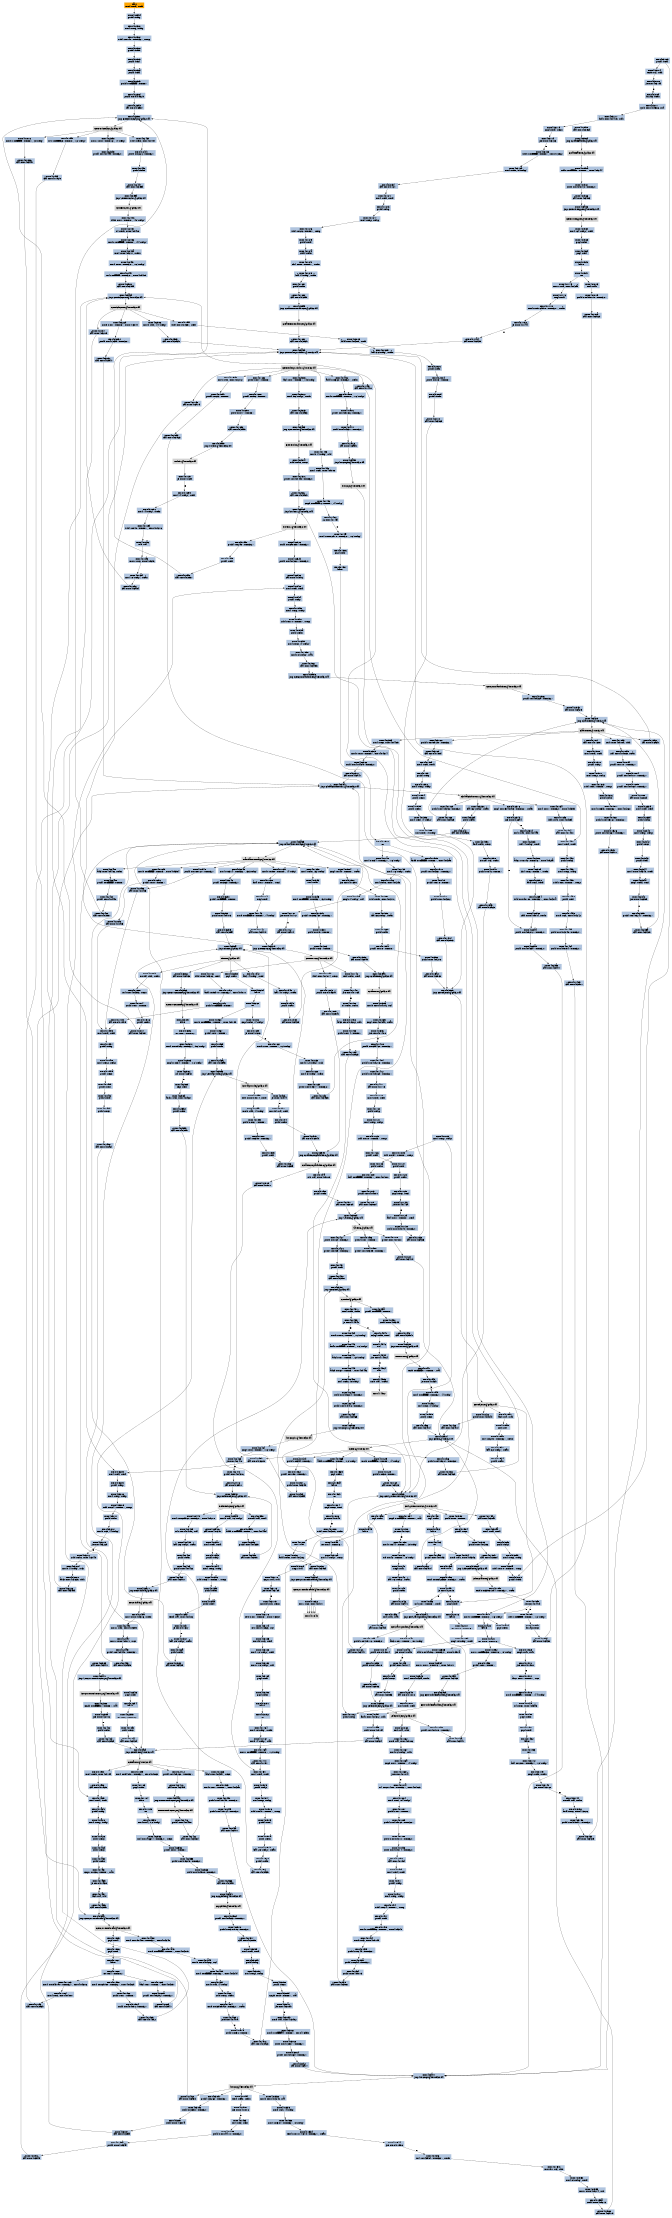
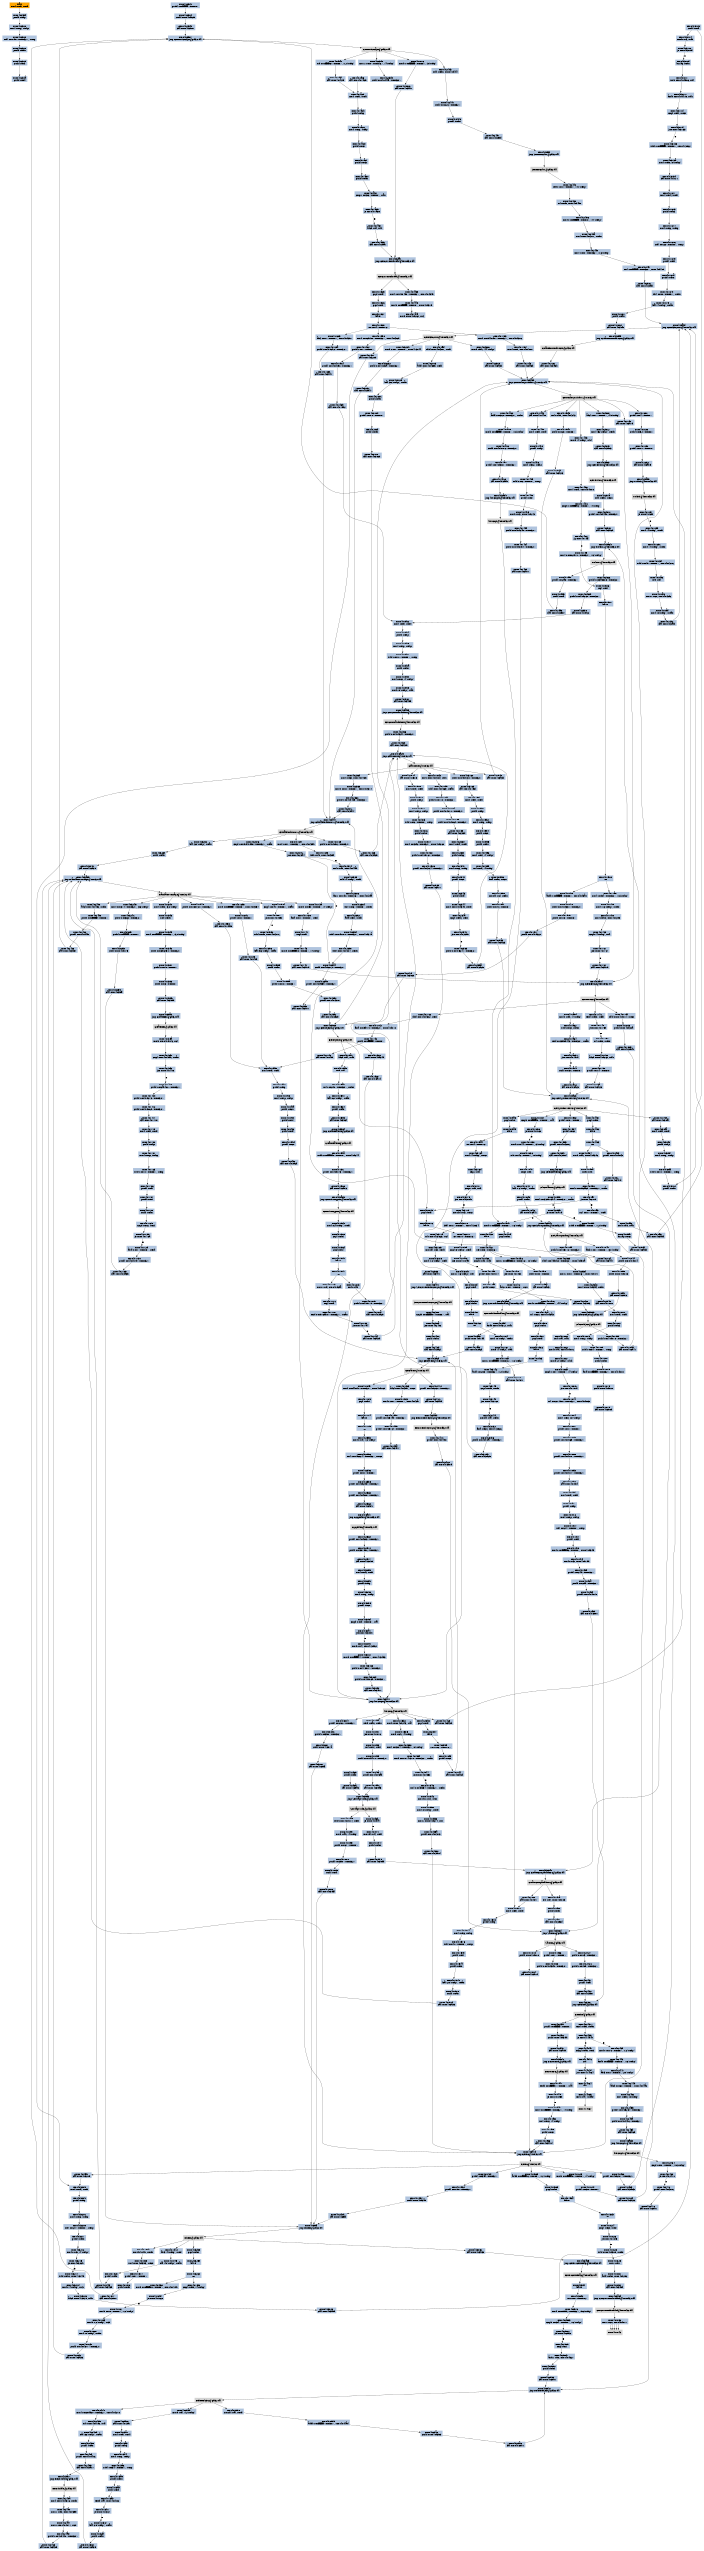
edge "0x004023ca pushl %edi" -> "0x004023cb pushl $0xffffffff<UINT8>": removed
node "0x00401d04 call 0x004014b0": removed
node "0x00401e14 pushl $0x1<UINT8>": label "0x00401e14 pushl $0x1<UINT8>" -> "0x30401e14 pushl $0x1<UINT8>"
node "0x00401f67 pushl $0x1<UINT8>": removed
edge "0x004015b4 pushl %eax" -> "0x004015b5 call 0x004039cf": added
edge "0x00401003 movl %esp, %ebp" -> "0x00401002 pushl %ebp": reversed
edge "lstrcmp@kernel32.dll" -> "0x004023b3 popl %edi": added
node "0x00401fb0 movl %edx, 0x0040d1df": removed
node "0x00401a55 movl $0xffffffff<UINT32>, 0x0040d34d": removed
